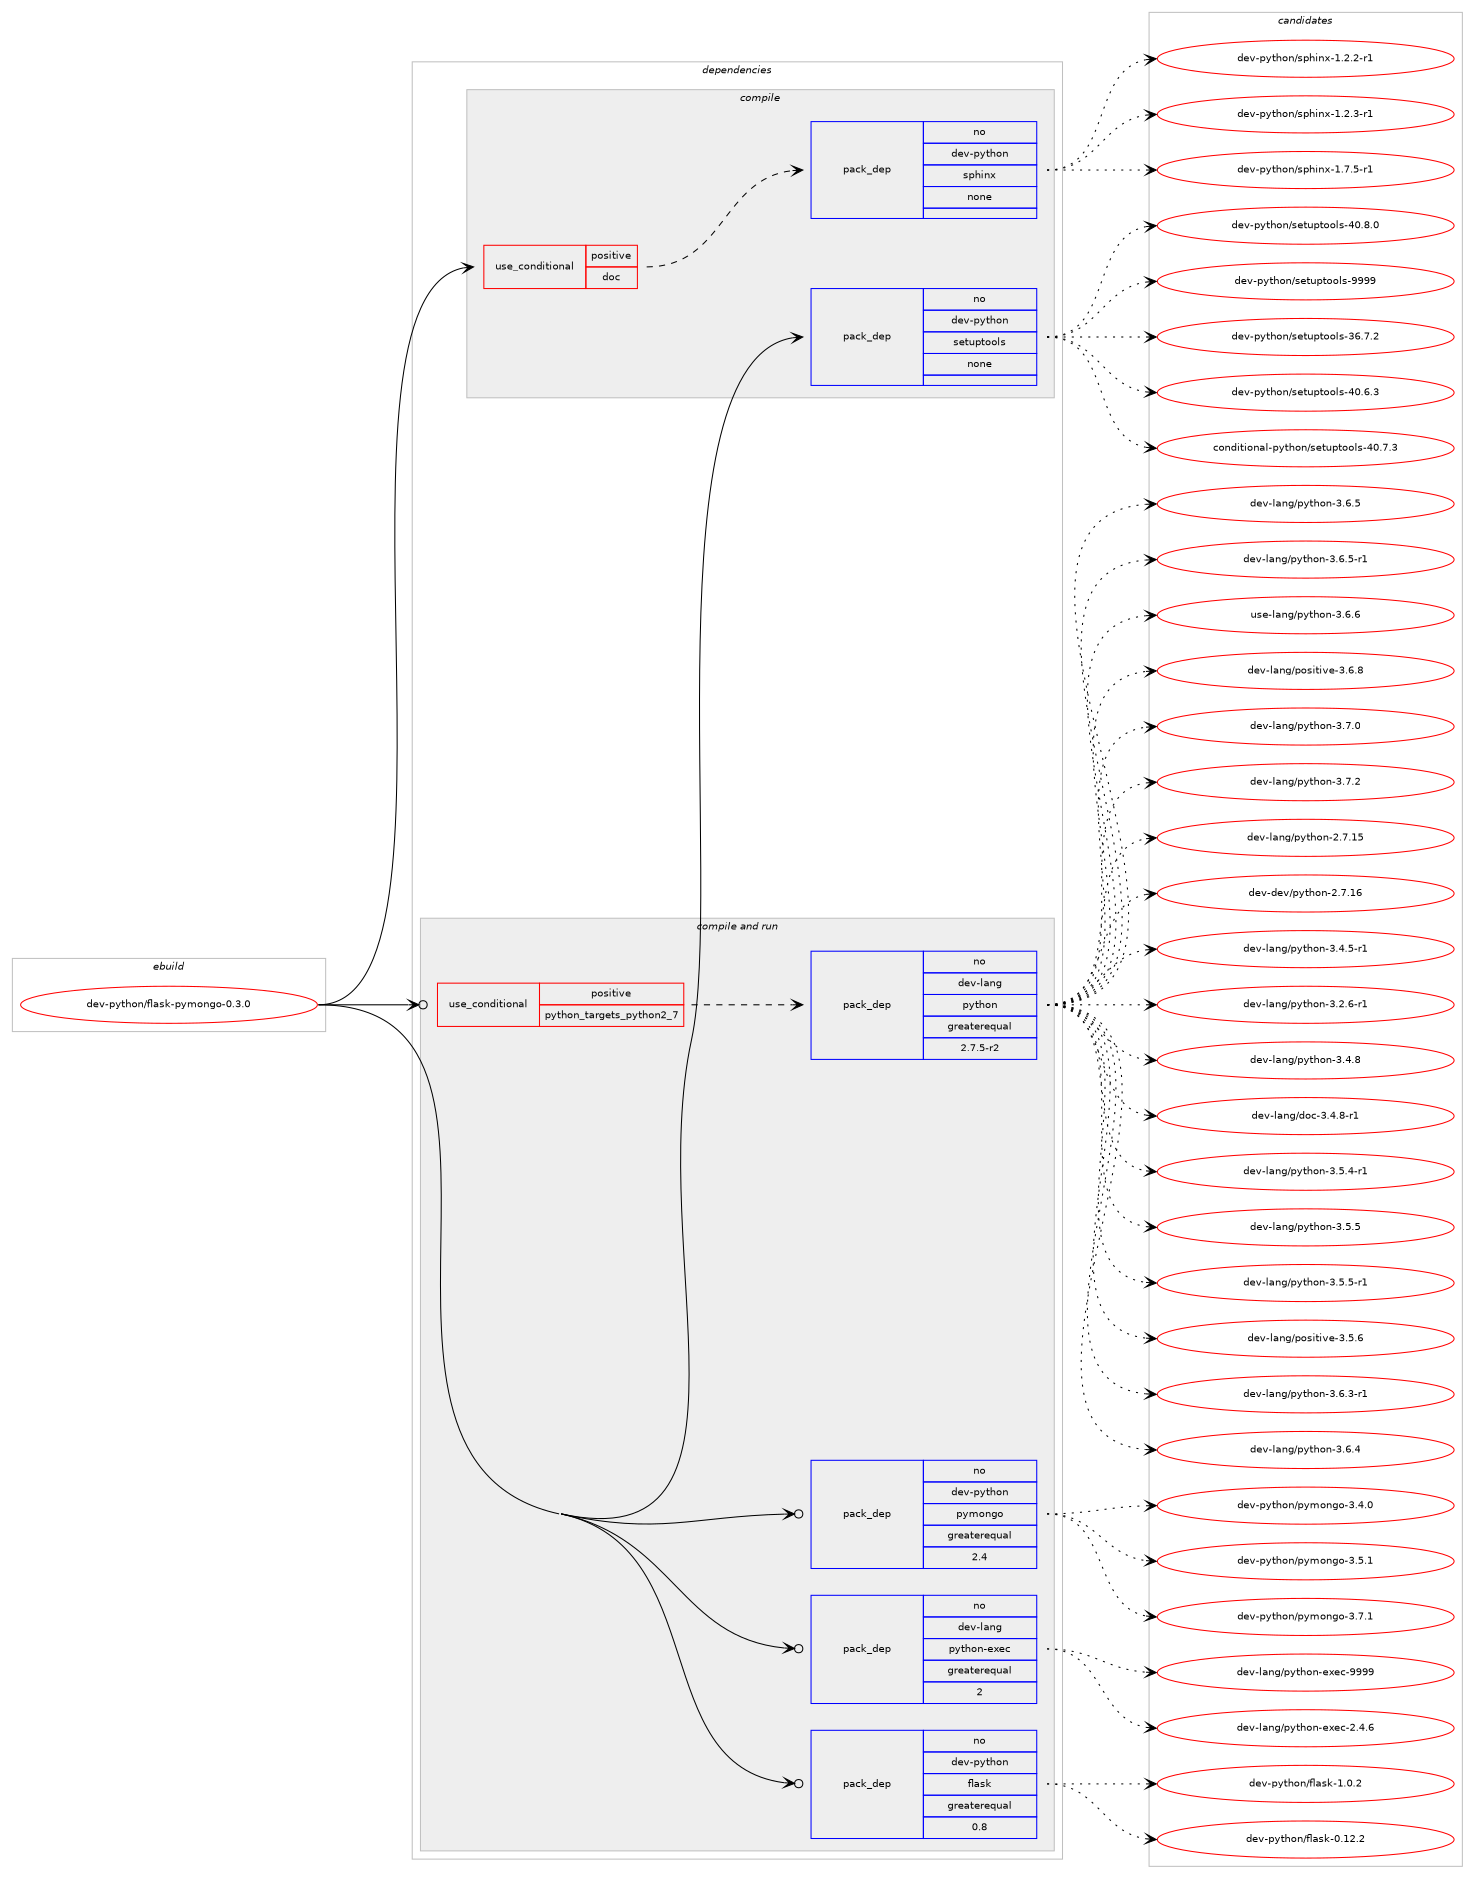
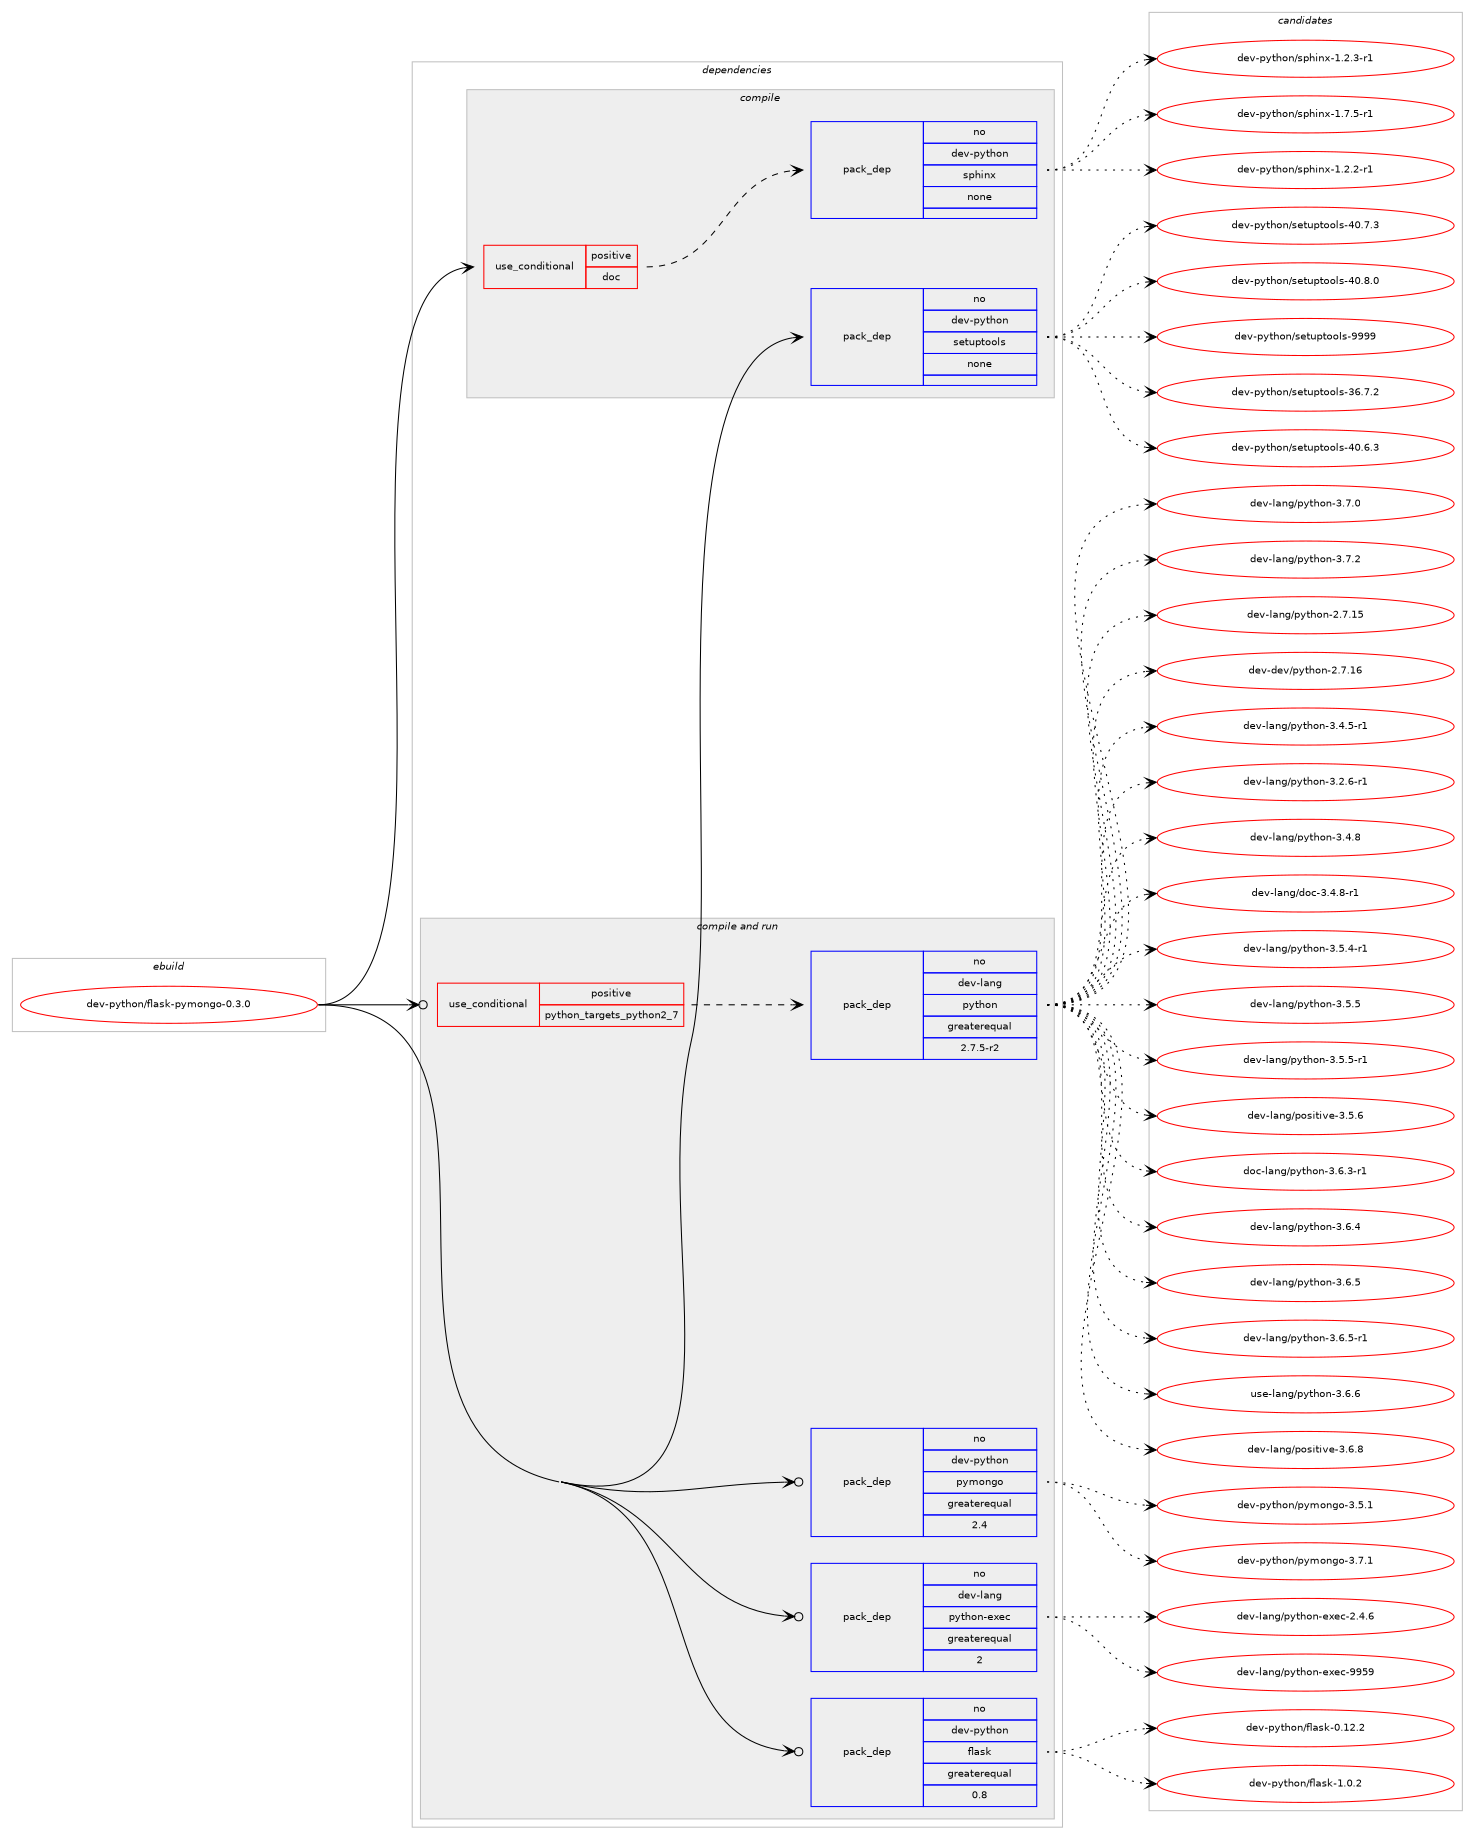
node "conditional-python/setuptools-40.7.3": label "conditional-python/setuptools-40.7.3" -> "dev-python/setuptools-40.7.3"
node "dev-lang/python-3.6.3-r1": label "dev-lang/python-3.6.3-r1" -> "doc-lang/python-3.6.3-r1"
node "dev-python/pymongo-3.4.0": removed
node "dev-lang/python-exec-9999": label "dev-lang/python-exec-9999" -> "dev-lang/python-exec-9959"
